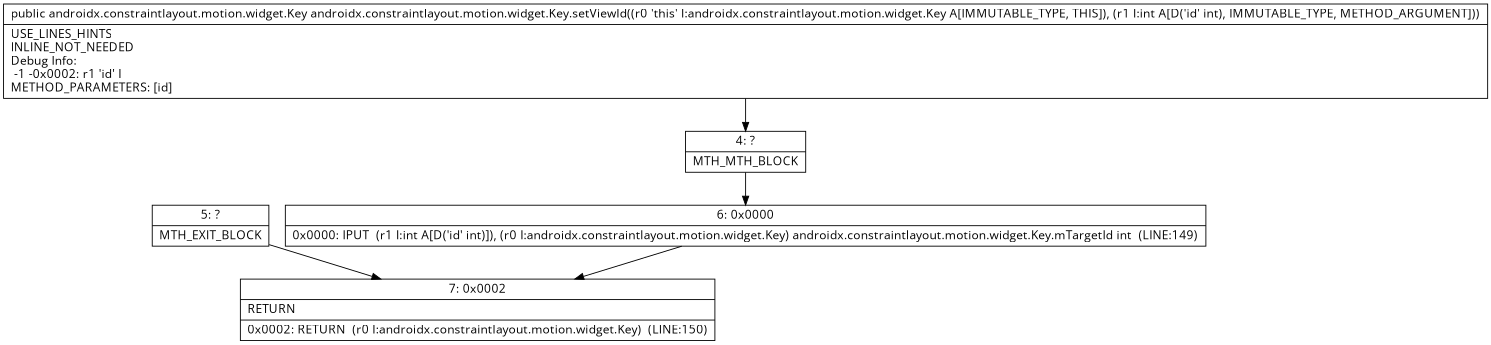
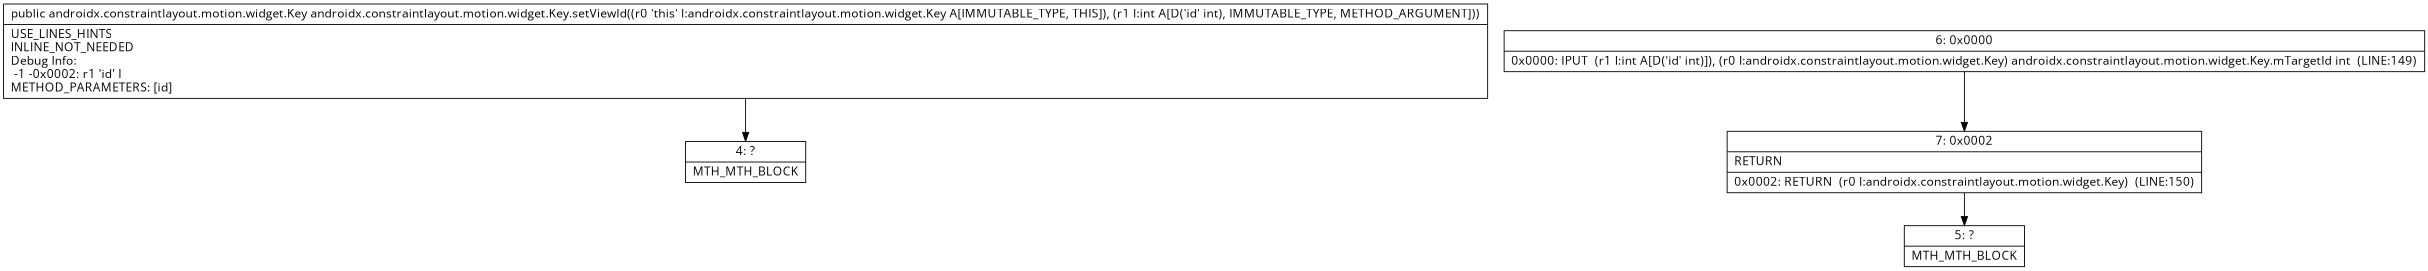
edge "4: ?" -> "6: 0x0000": removed
node "5: ?": text "MTH_EXIT_BLOCK" -> "MTH_MTH_BLOCK"
edge "5: ?" -> "7: 0x0002": reversed
